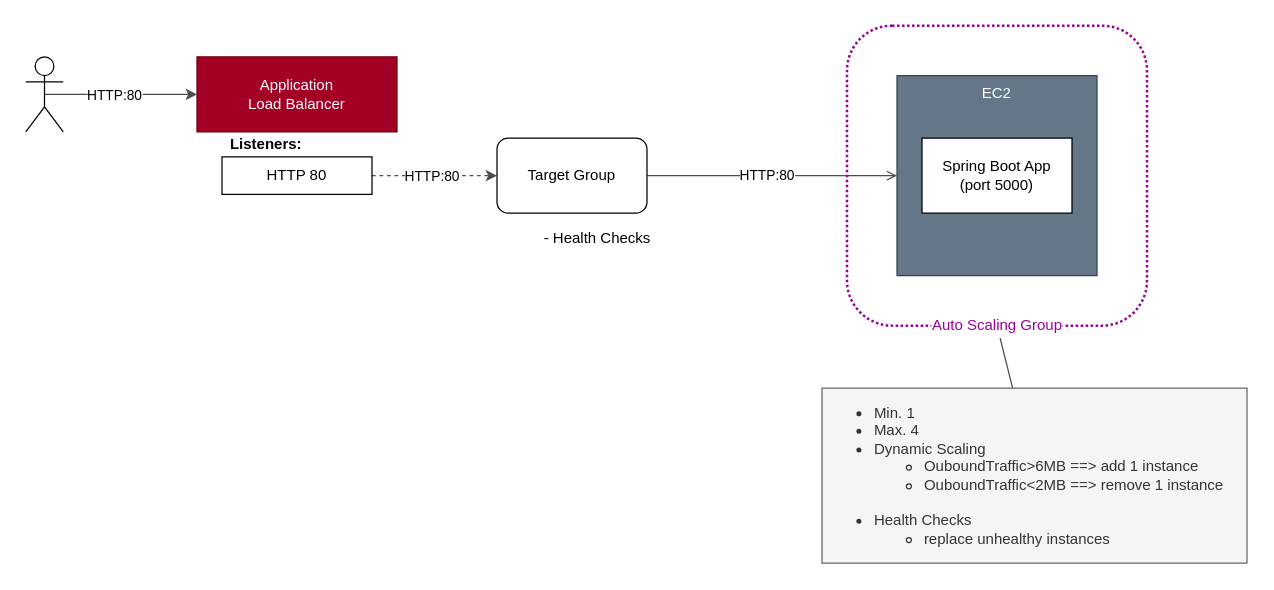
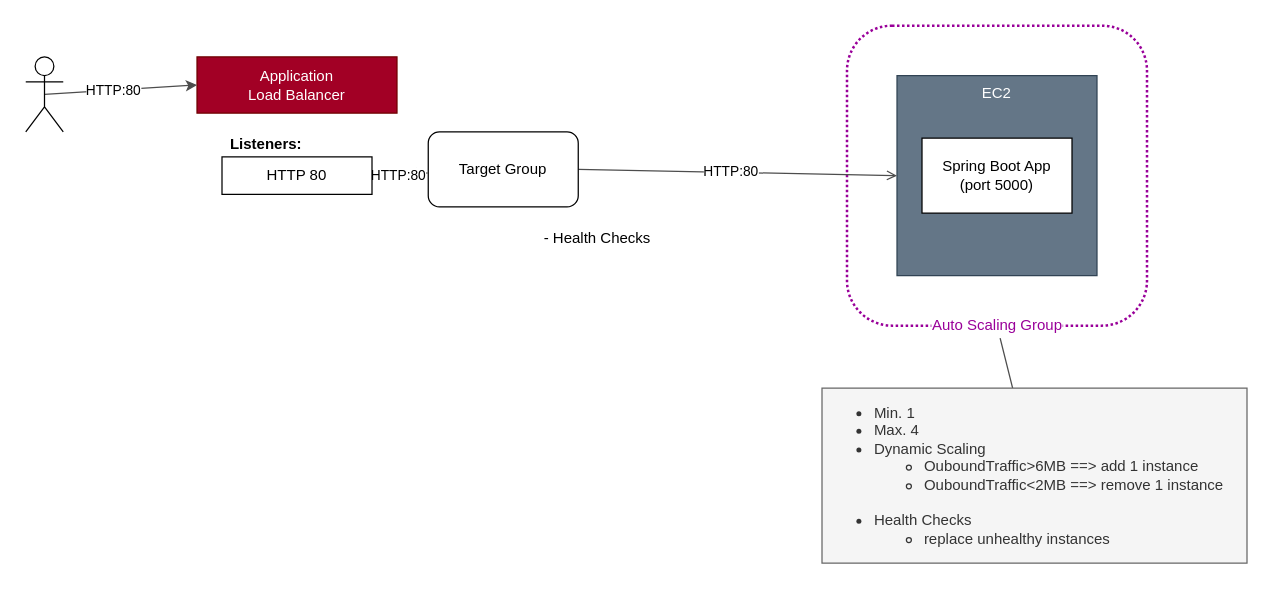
node "Application Load Balancer": size 200x75 -> 200x56
node "Target Group": moved (572, 176) -> (503, 169)
